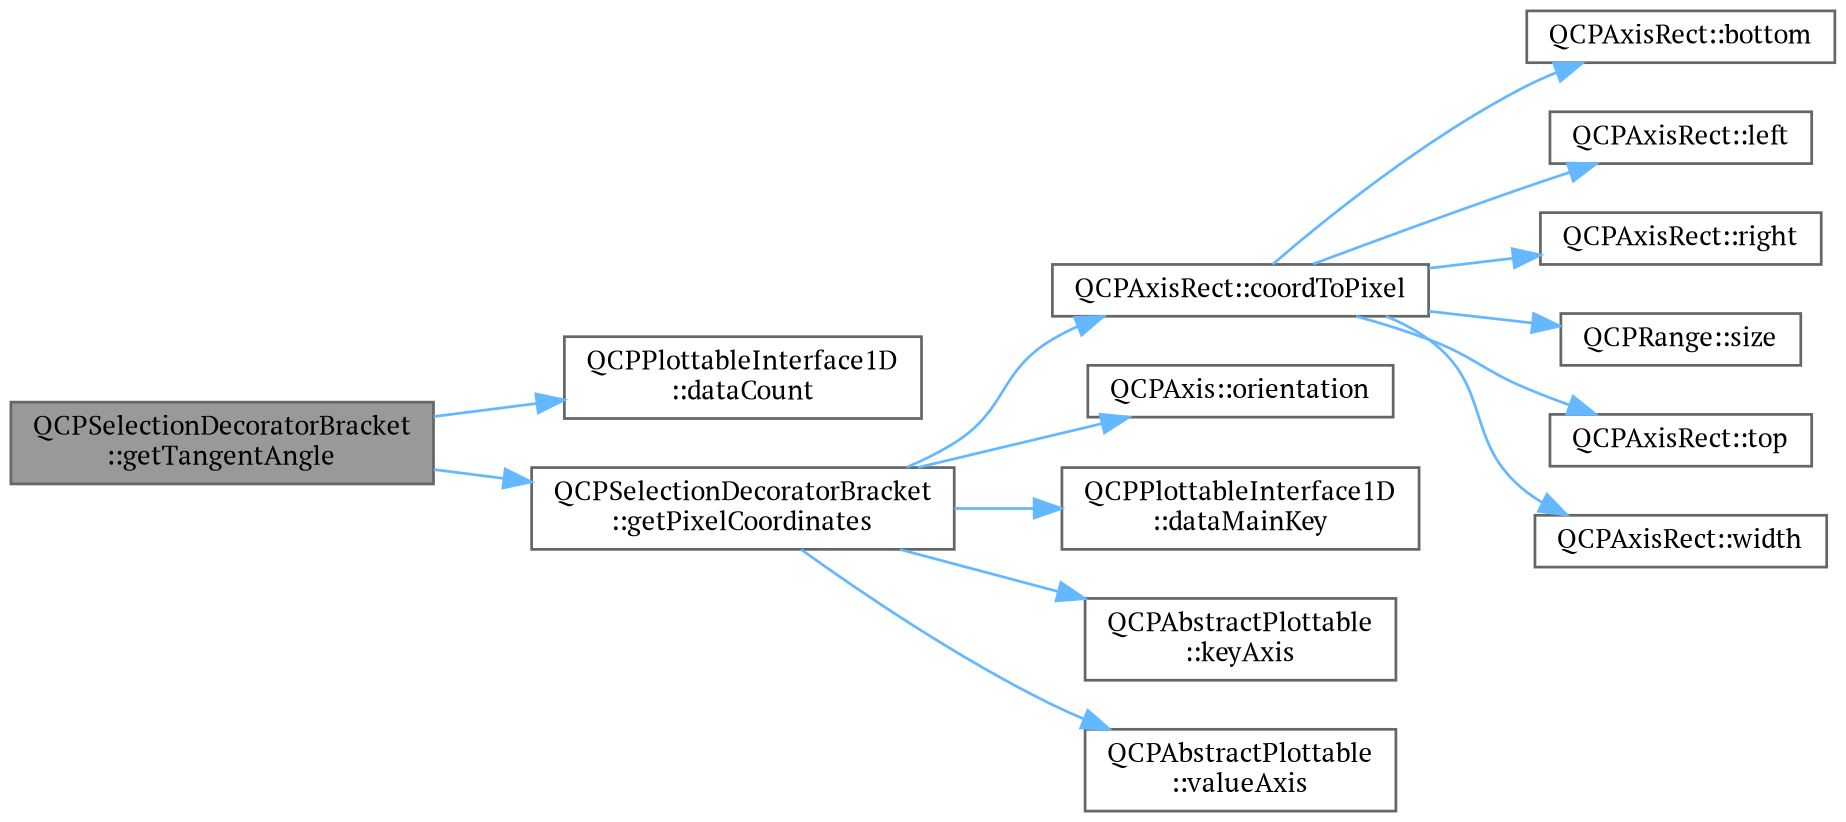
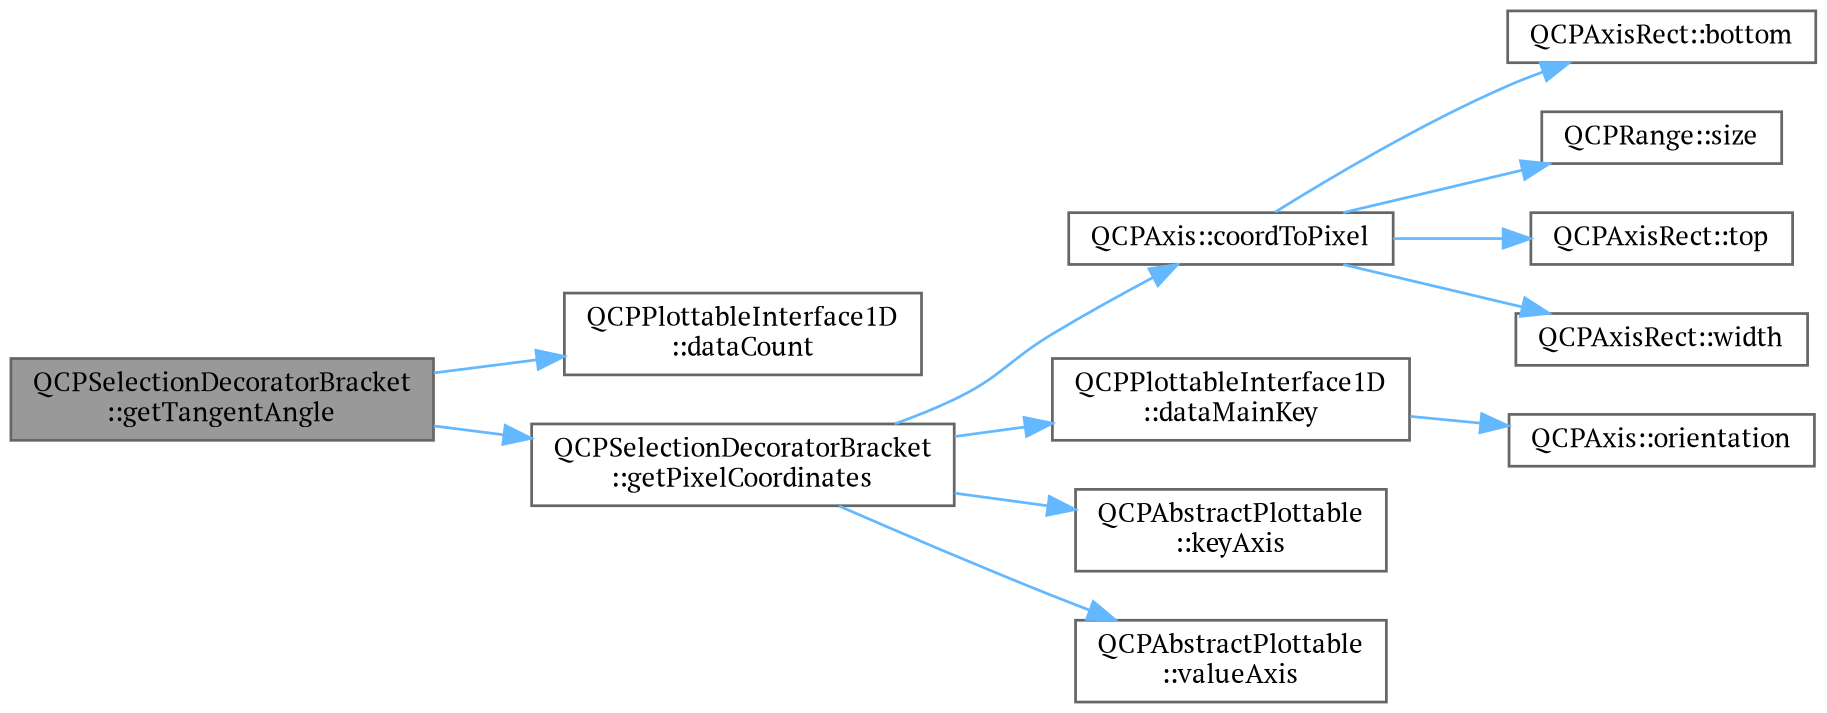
node "QCPAxisRect::left": removed
node "QCPAxisRect::right": removed
node "QCPAxisRect::coordToPixel": label "QCPAxisRect::coordToPixel" -> "QCPAxis::coordToPixel"
edge "QCPSelectionDecoratorBracket ::getPixelCoordinates" -> "QCPAxis::orientation": now "QCPPlottableInterface1D ::dataMainKey" -> "QCPAxis::orientation"
